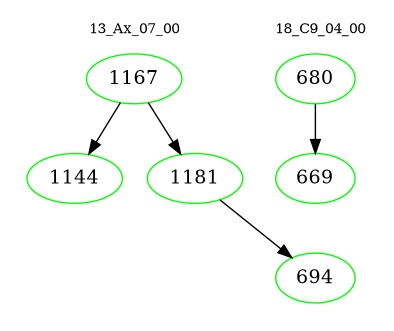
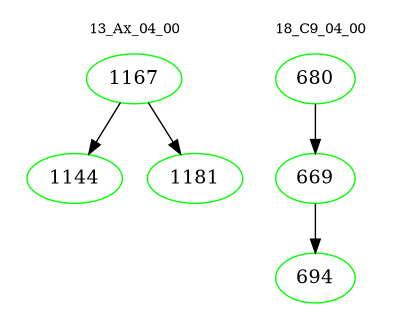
cluster "13_Ax_07_00": label "13_Ax_07_00" -> "13_Ax_04_00"
edge "1181" -> "694": now "669" -> "694"
